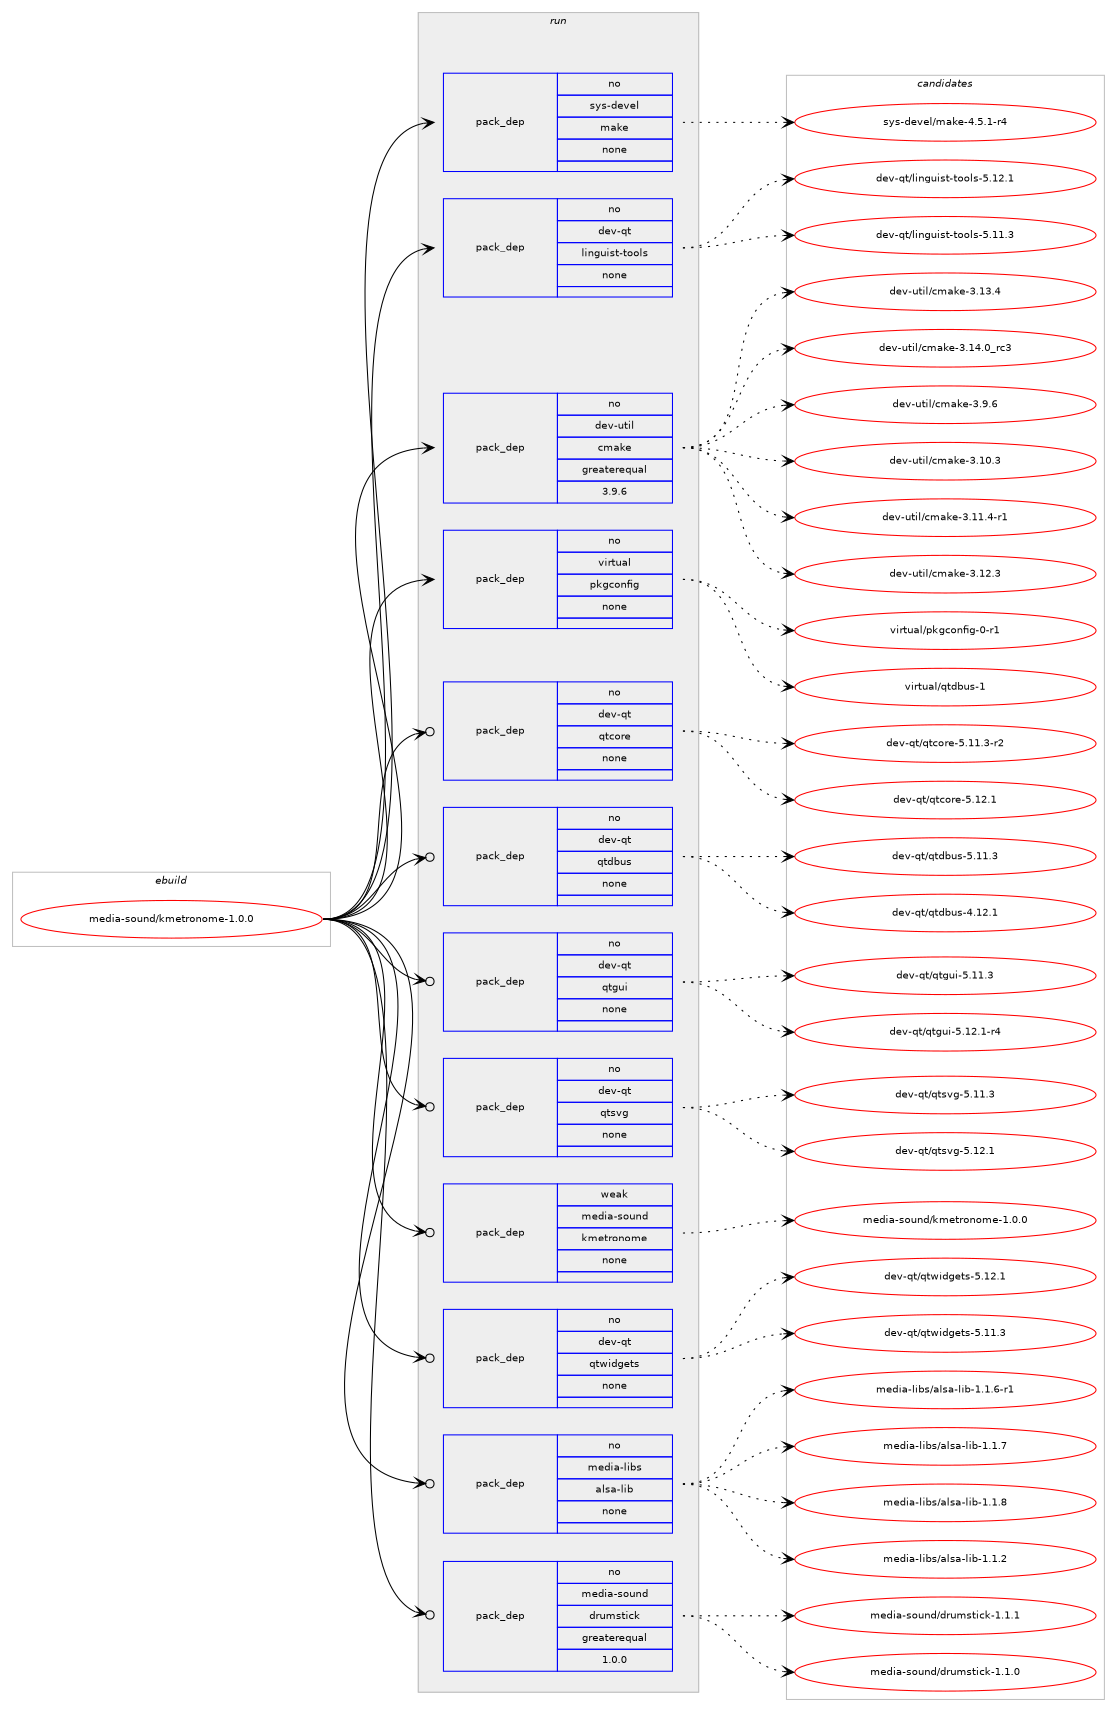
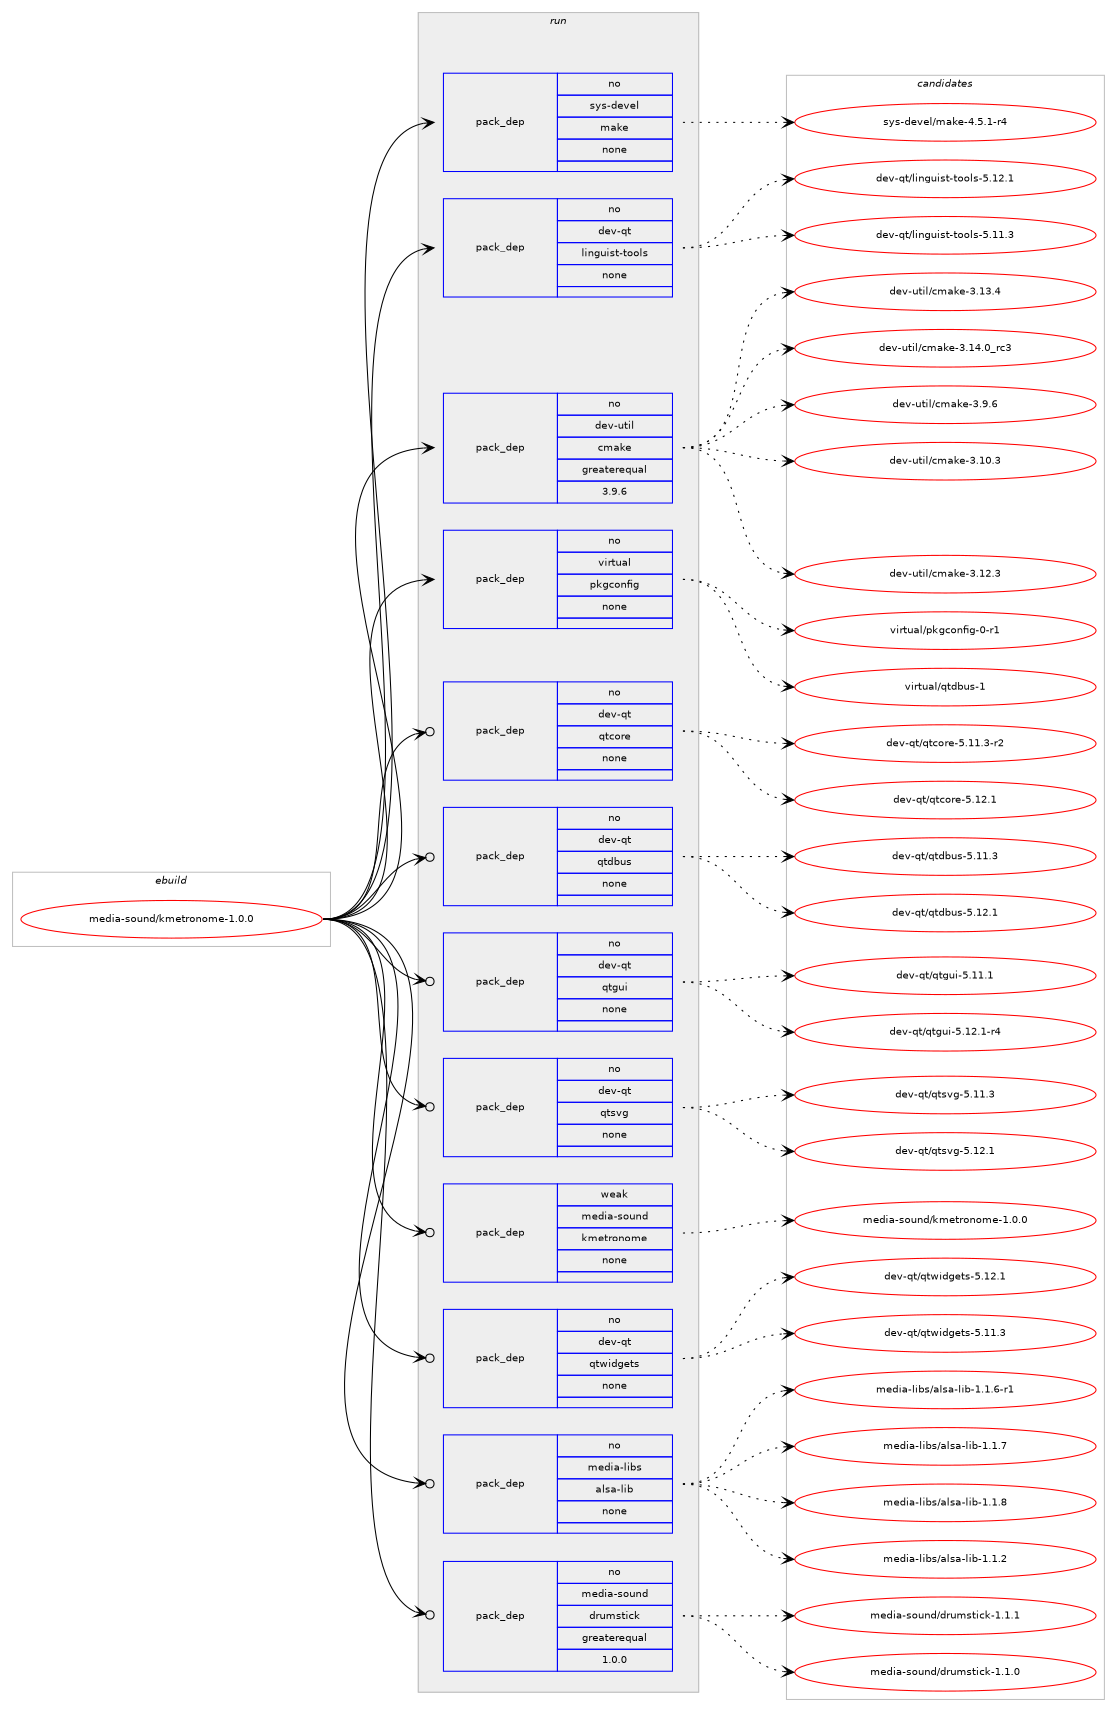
node "dev-util/cmake-3.11.4-r1": removed
node "dev-qt/qtdbus-4.12.1": label "dev-qt/qtdbus-4.12.1" -> "dev-qt/qtdbus-5.12.1"
node "dev-qt/qtgui-5.11.3": label "dev-qt/qtgui-5.11.3" -> "dev-qt/qtgui-5.11.1"
